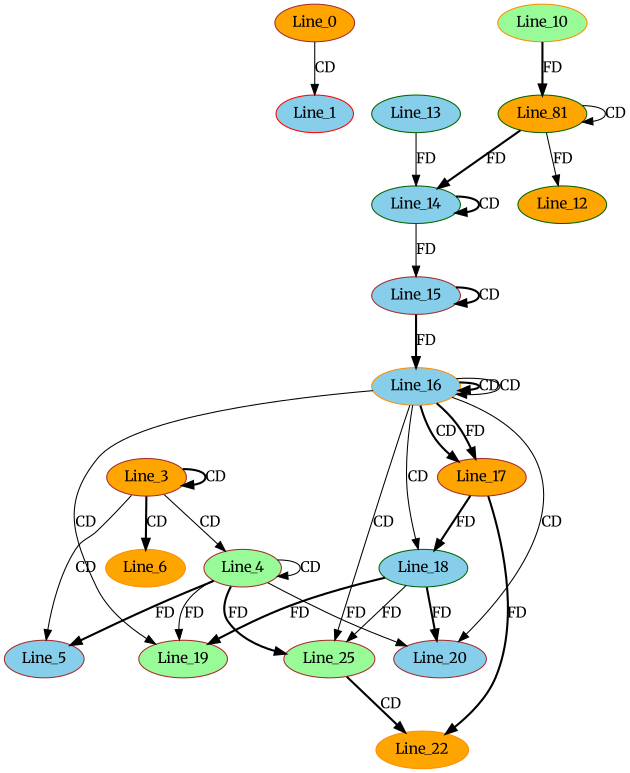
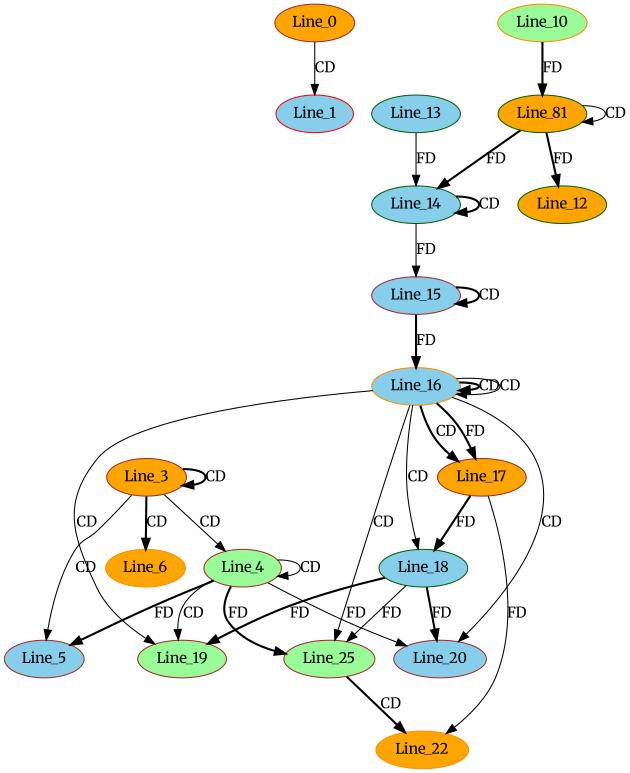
edge "Line_81" -> "Line_12": style solid -> bold
edge "Line_4" -> "Line_19": label "FD" -> "CD"
edge "Line_17" -> "Line_22": style bold -> solid
